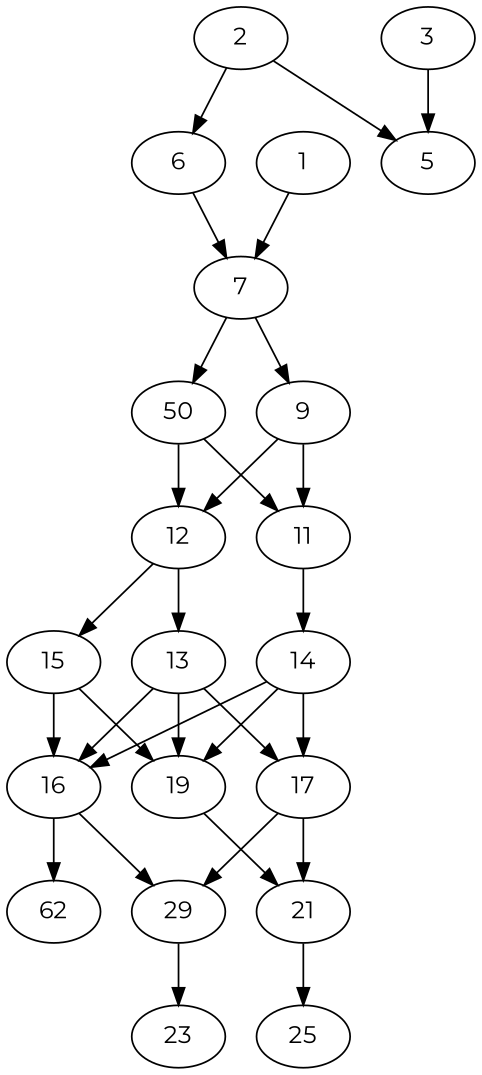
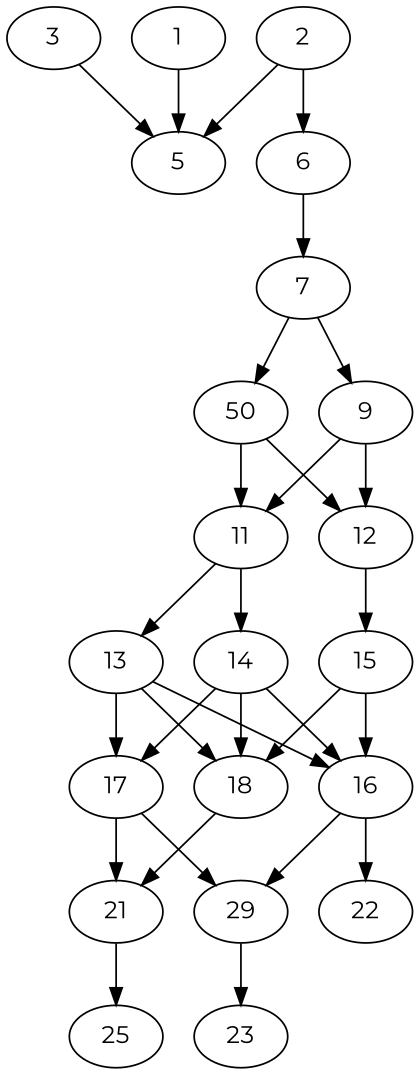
edge "1" -> "7": now "1" -> "5"
edge "12" -> "13": now "11" -> "13"
node "19": label "19" -> "18"
node "62": label "62" -> "22"
